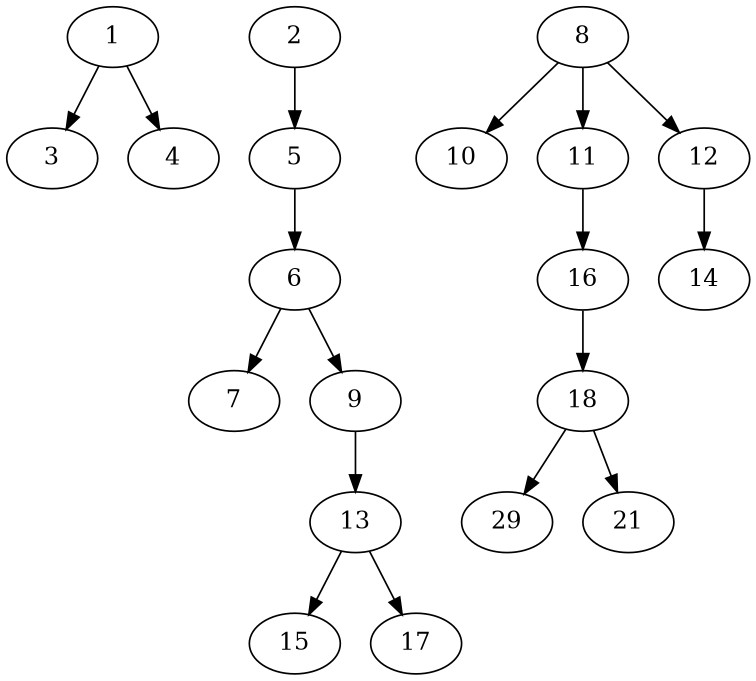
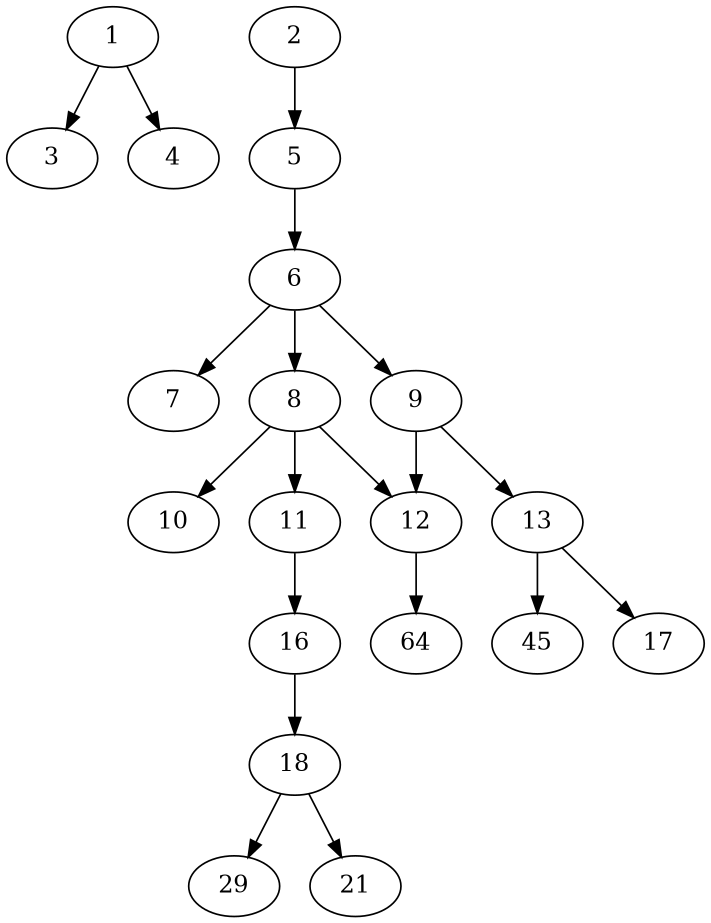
node "14": label "14" -> "64"
edge "6" -> "8": added
edge "9" -> "12": added
node "15": label "15" -> "45"
